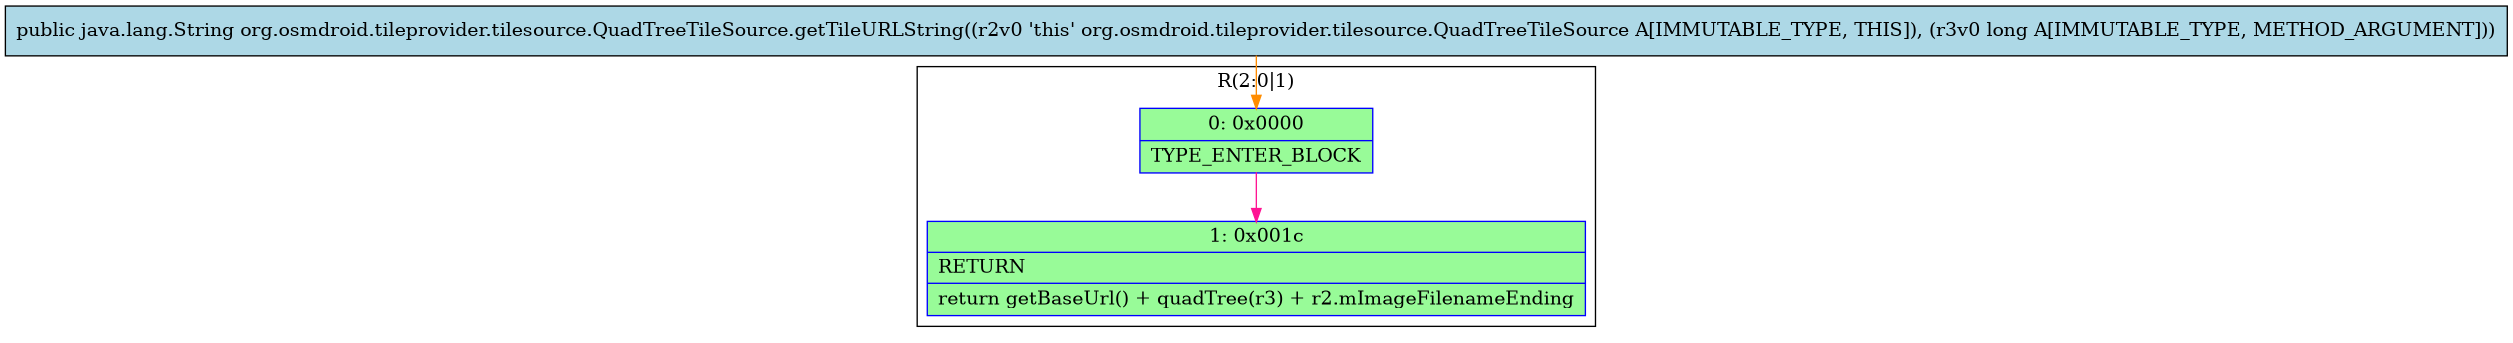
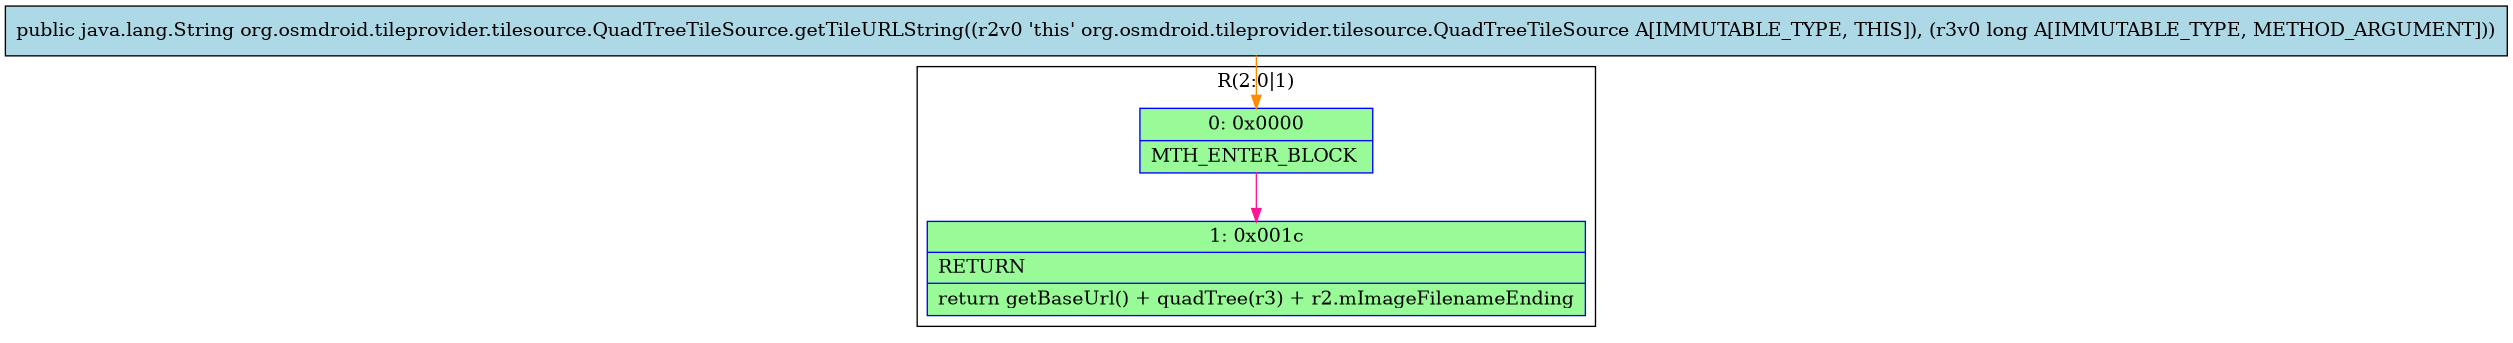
node "0: 0x0000": text "TYPE_ENTER_BLOCK" -> "MTH_ENTER_BLOCK"
